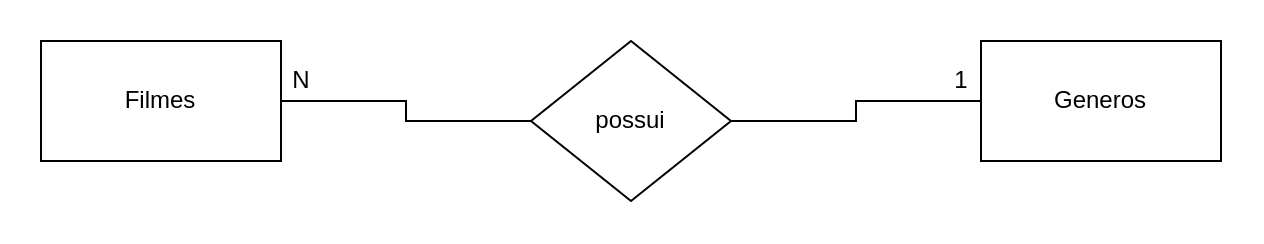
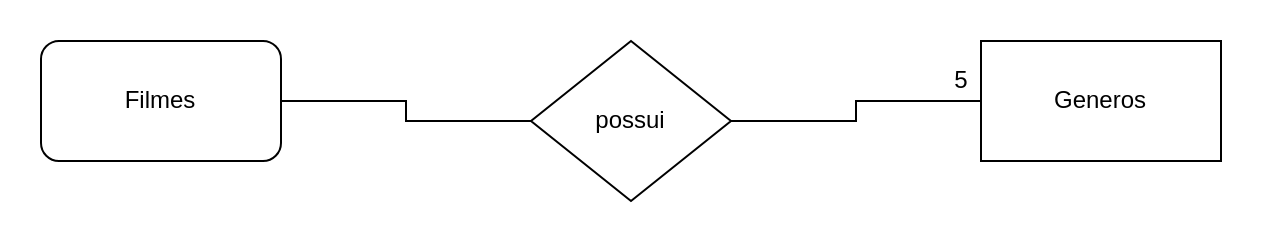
node "N": removed
node "1": label "1" -> "5"
node "Filmes": shape rectangle -> rounded rectangle
